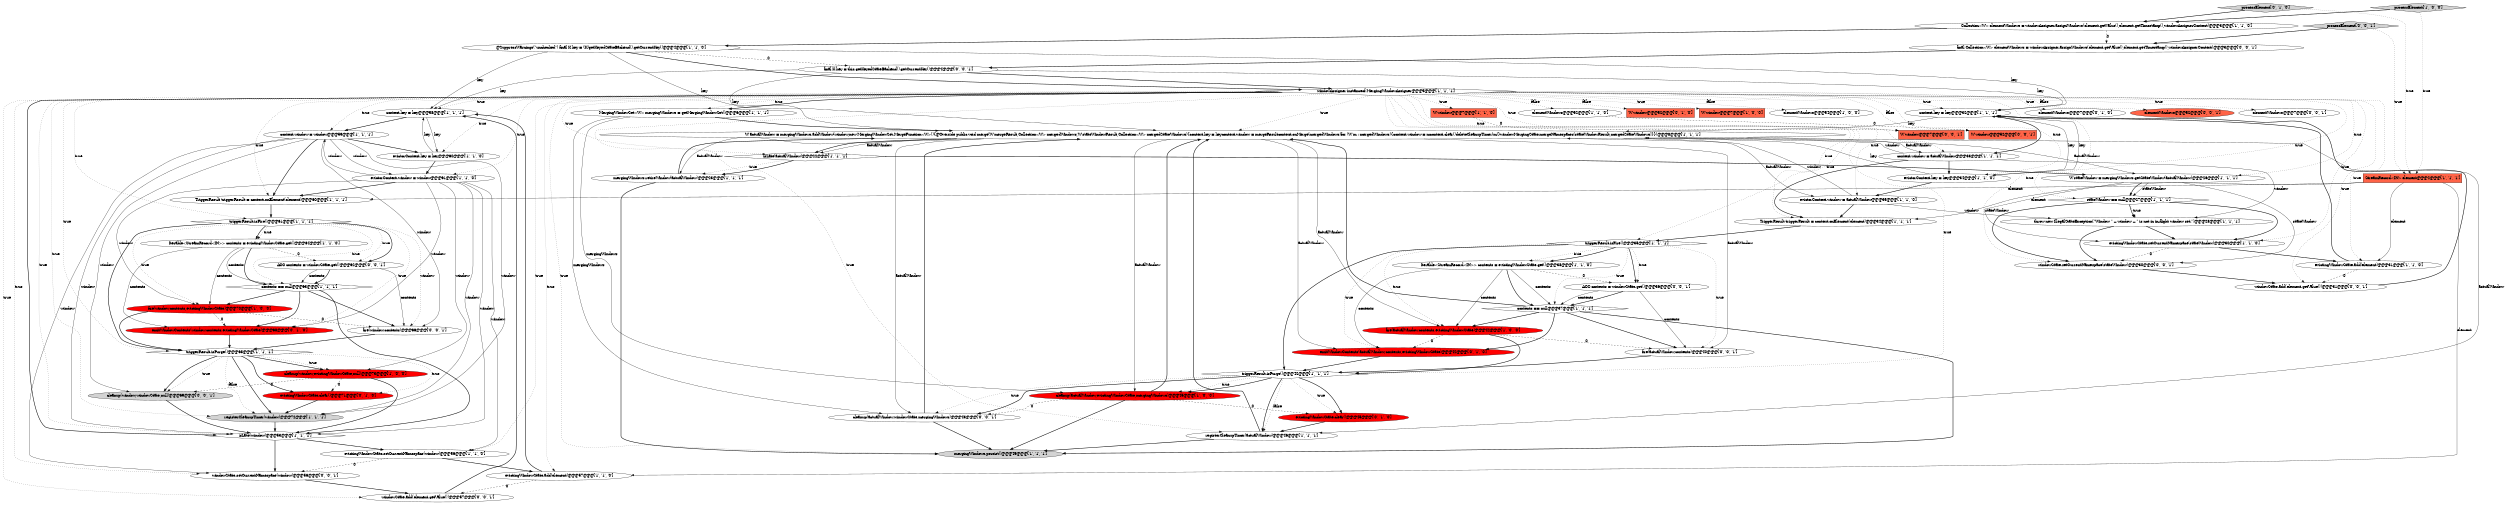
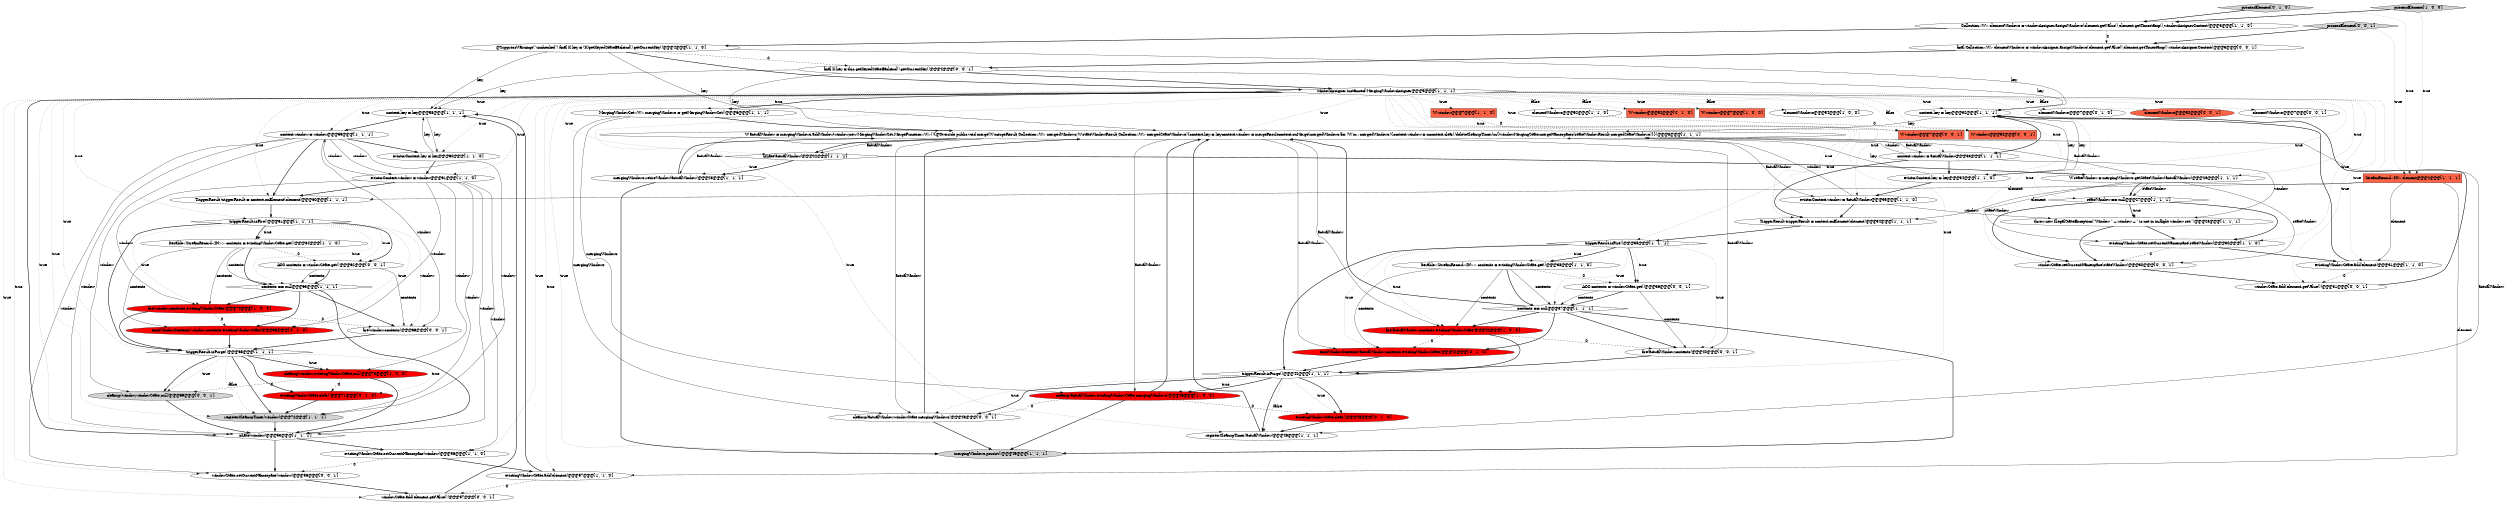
edge "registerCleanupTimer(actualWindow)@@@46@@@['1', '1', '1']" -> "mergingWindows.persist()@@@49@@@['1', '1', '1']": removed
